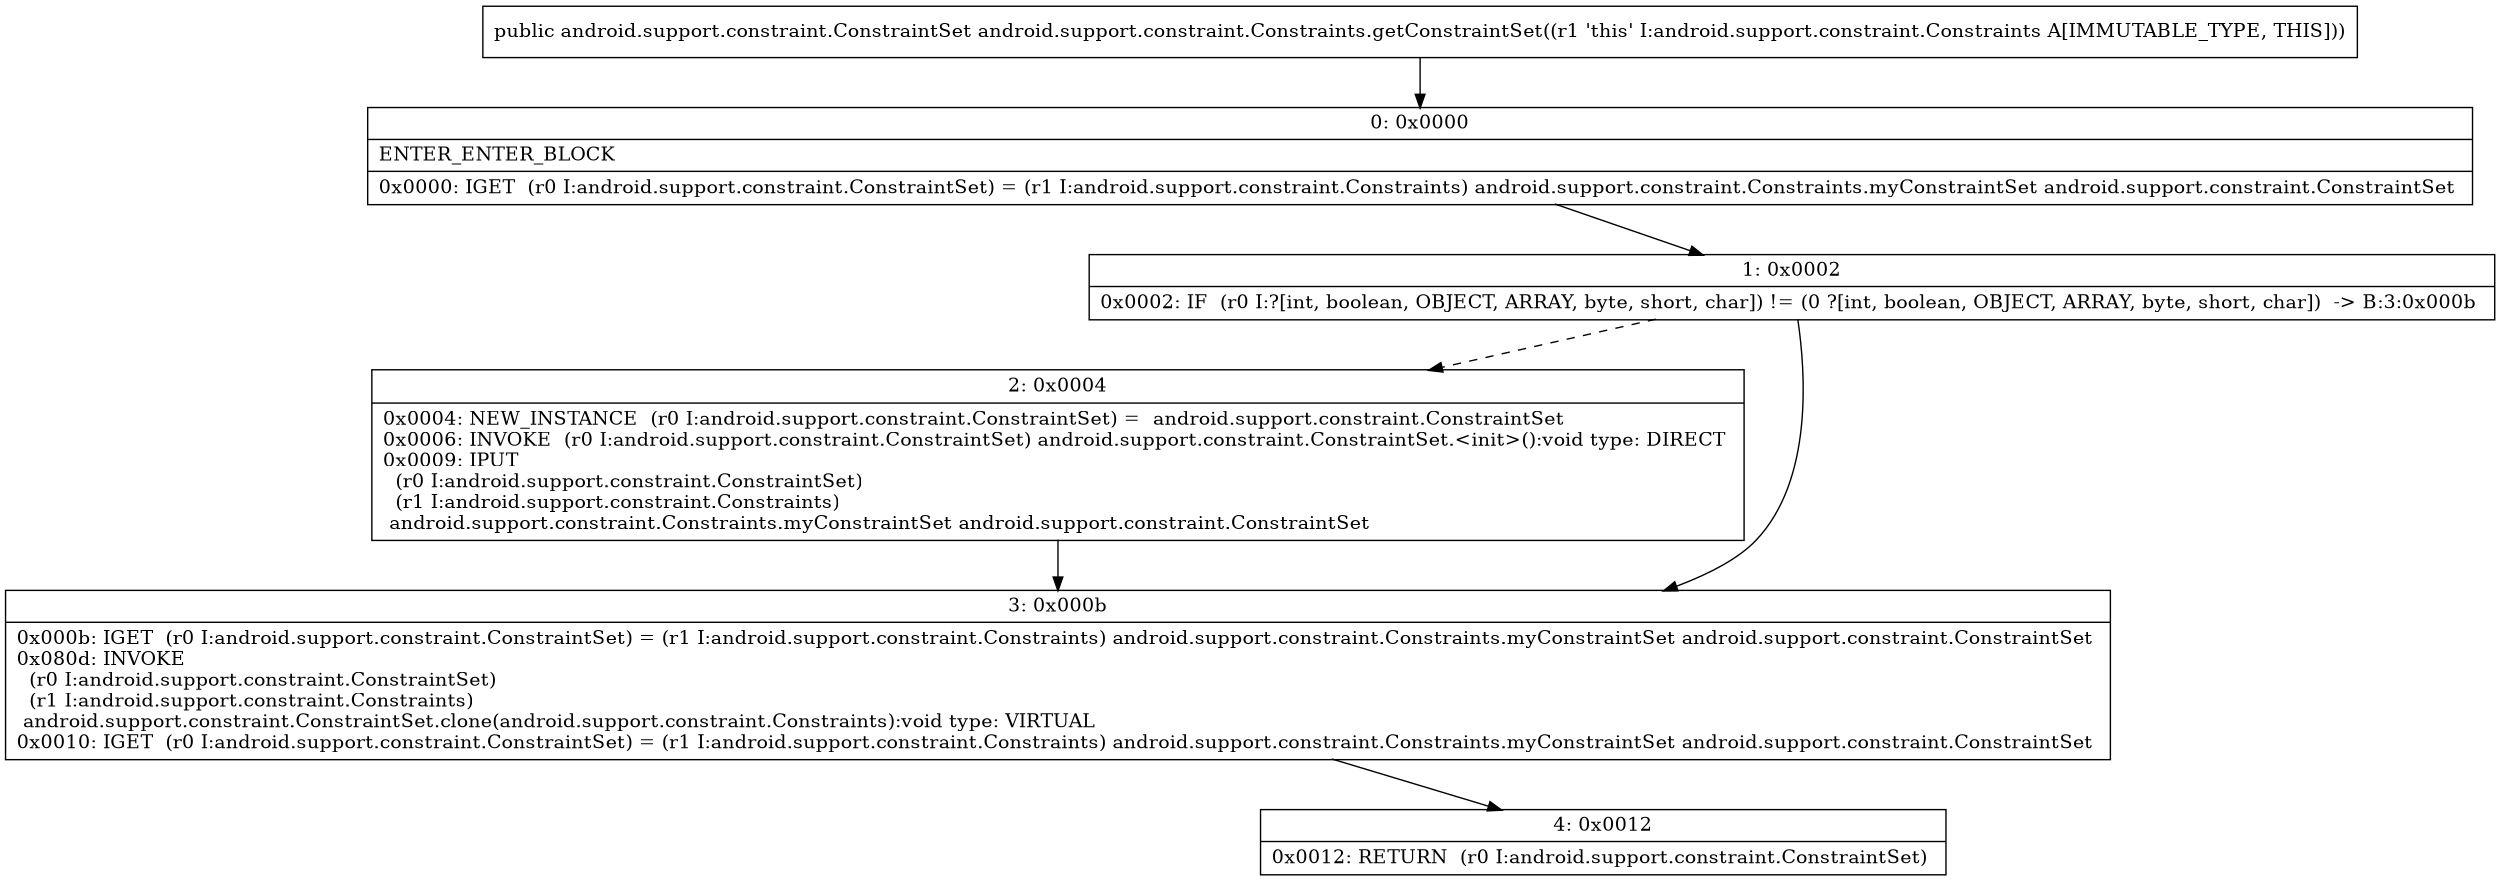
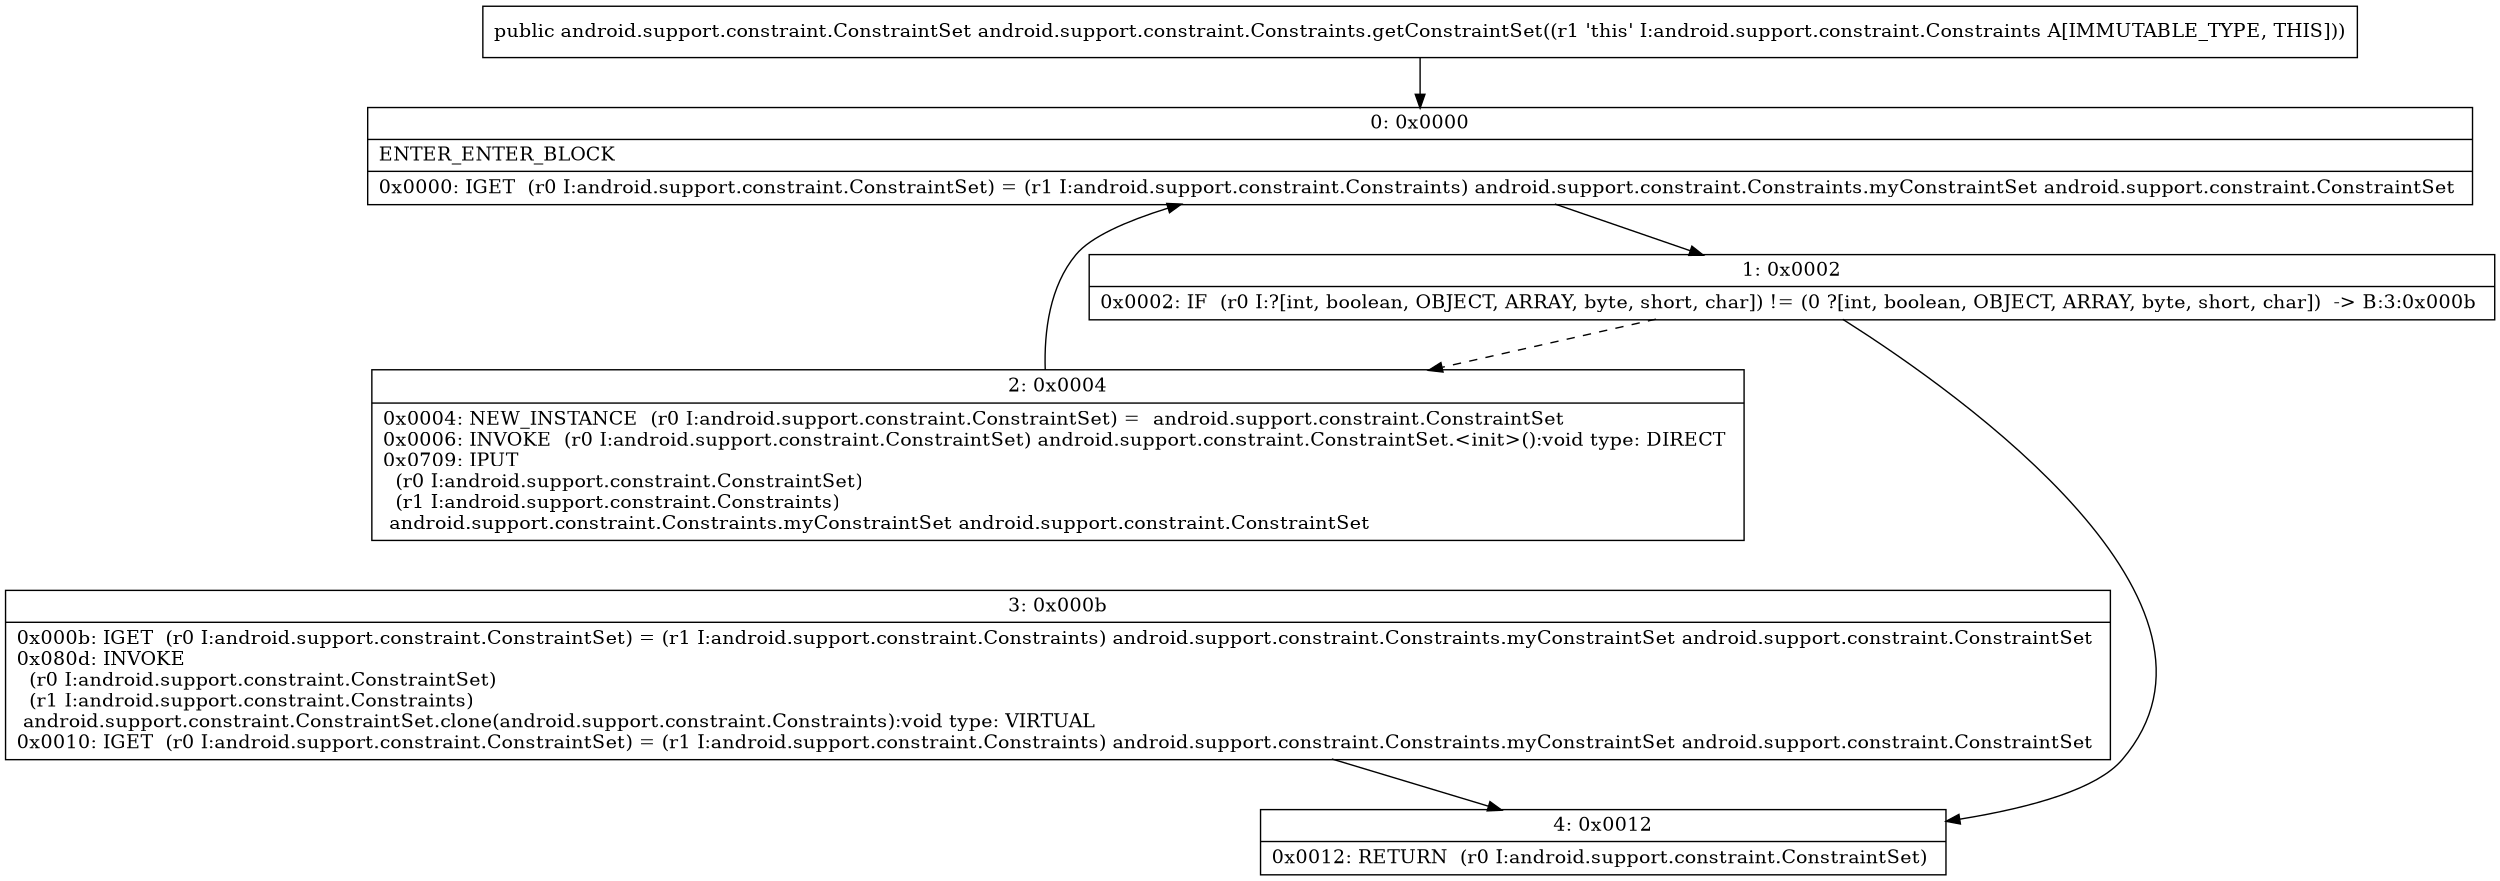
node "2: 0x0004": text "0x0009: IPUT" -> "0x0709: IPUT"
edge "1: 0x0002" -> "3: 0x000b": now "1: 0x0002" -> "4: 0x0012"
edge "2: 0x0004" -> "3: 0x000b": now "2: 0x0004" -> "0: 0x0000"
